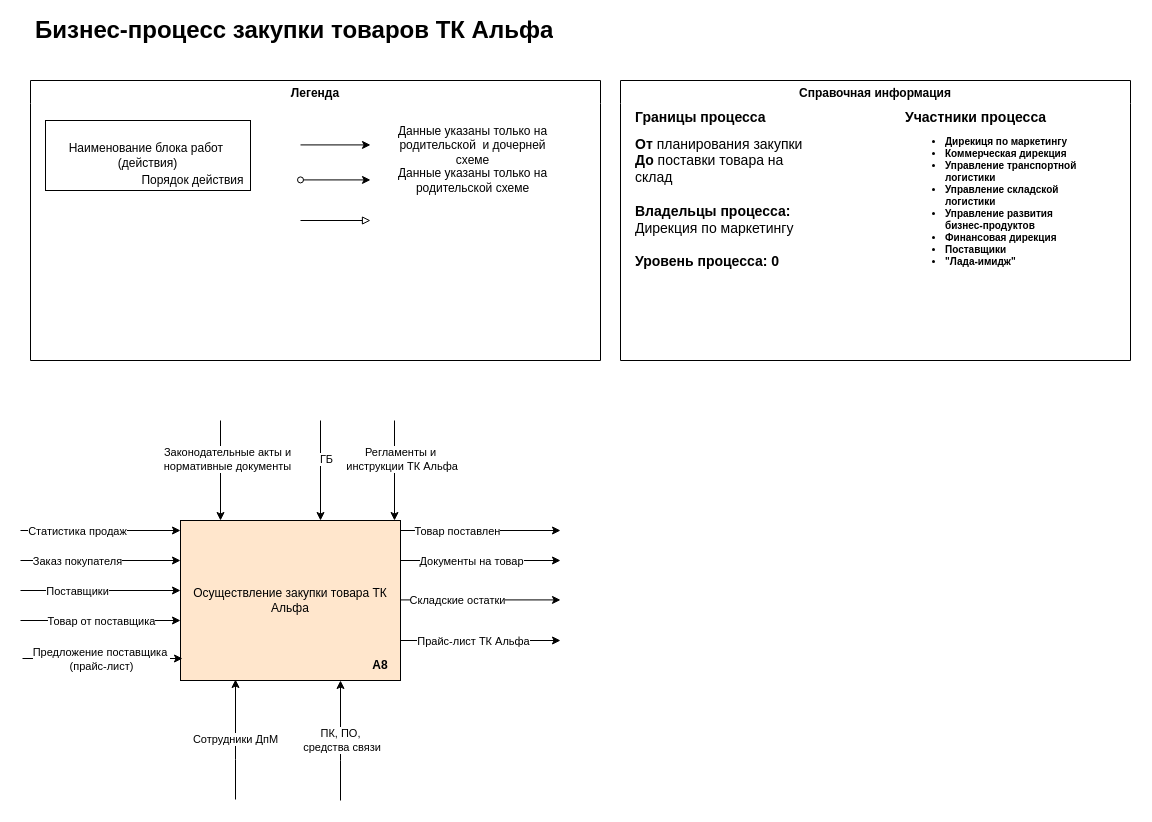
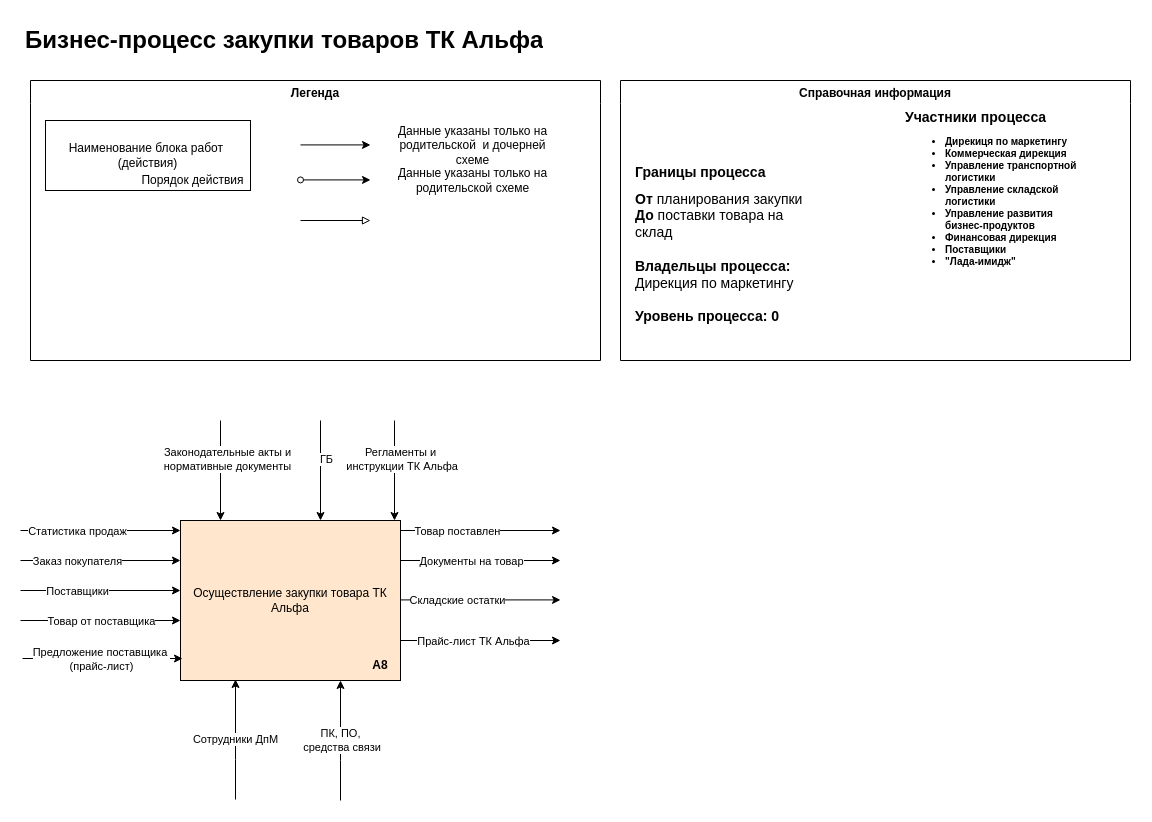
node "Бизнес-процесс закупки товаров ТК Альфа": moved (431, 31) -> (421, 41)
node "Границы процесса От планирования закупки До поставки товара на склад Владельцы процесса: Дирекция по маркетингу Уровень процесса: 0": moved (726, 191) -> (726, 246)
